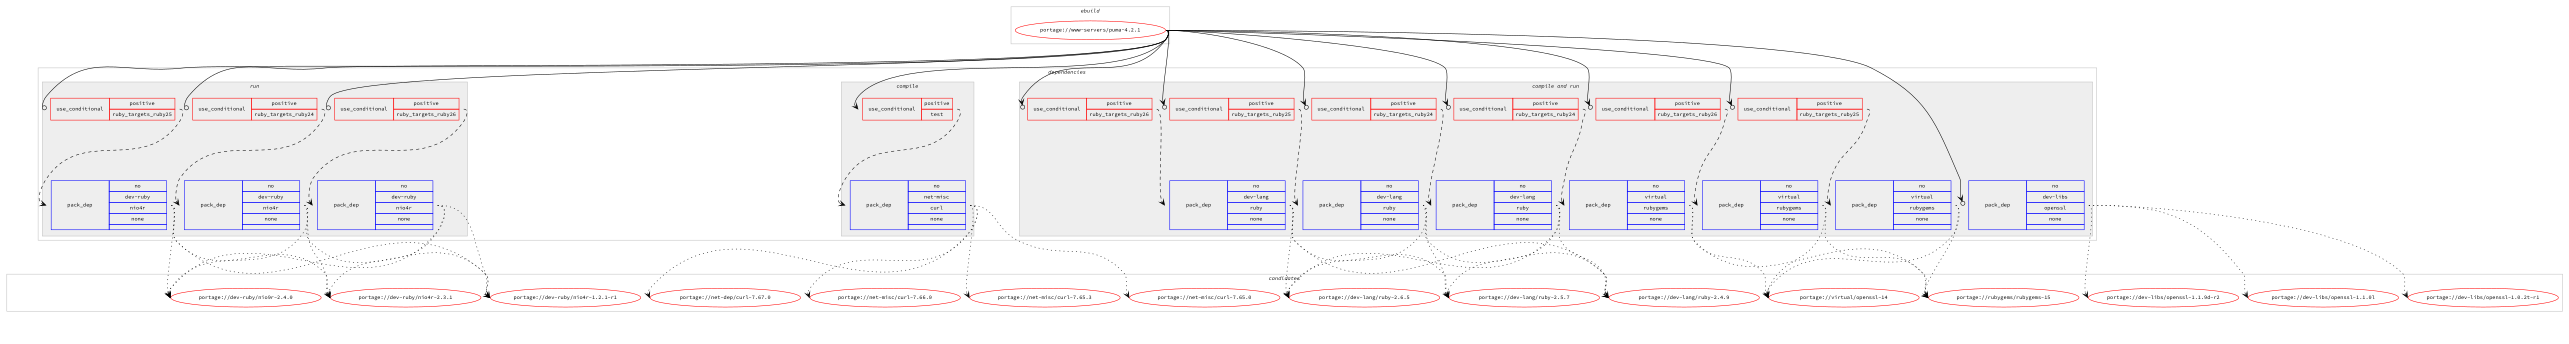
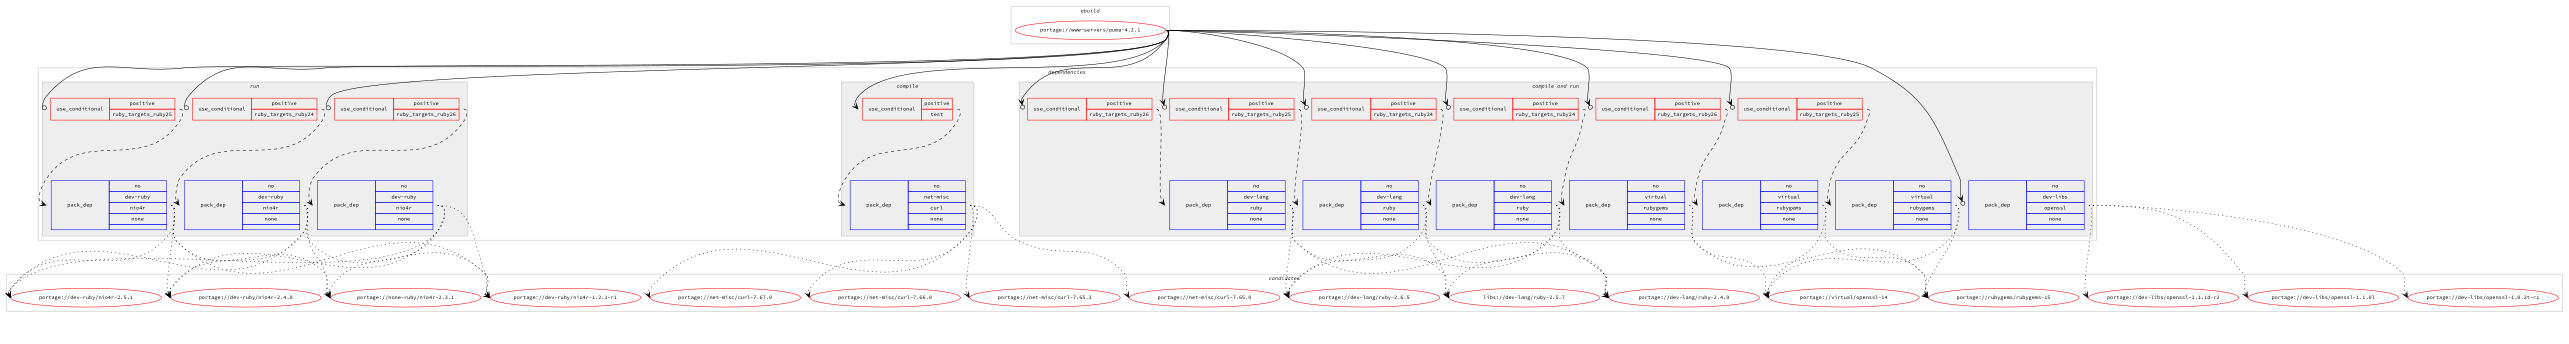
node "portage://dev-ruby/nio4r-2.5.1": added
node "portage://dev-ruby/nio9r-2.4.0": label "portage://dev-ruby/nio9r-2.4.0" -> "portage://dev-ruby/nio4r-2.4.0"
node "portage://dev-ruby/nio4r-2.3.1": label "portage://dev-ruby/nio4r-2.3.1" -> "portage://none-ruby/nio4r-2.3.1"
node "portage://net-dep/curl-7.67.0": label "portage://net-dep/curl-7.67.0" -> "portage://net-misc/curl-7.67.0"
node "portage://dev-lang/ruby-2.5.7": label "portage://dev-lang/ruby-2.5.7" -> "libs://dev-lang/ruby-2.5.7"
node "portage://dev-libs/openssl-1.1.9d-r2": label "portage://dev-libs/openssl-1.1.9d-r2" -> "portage://dev-libs/openssl-1.1.1d-r2"
